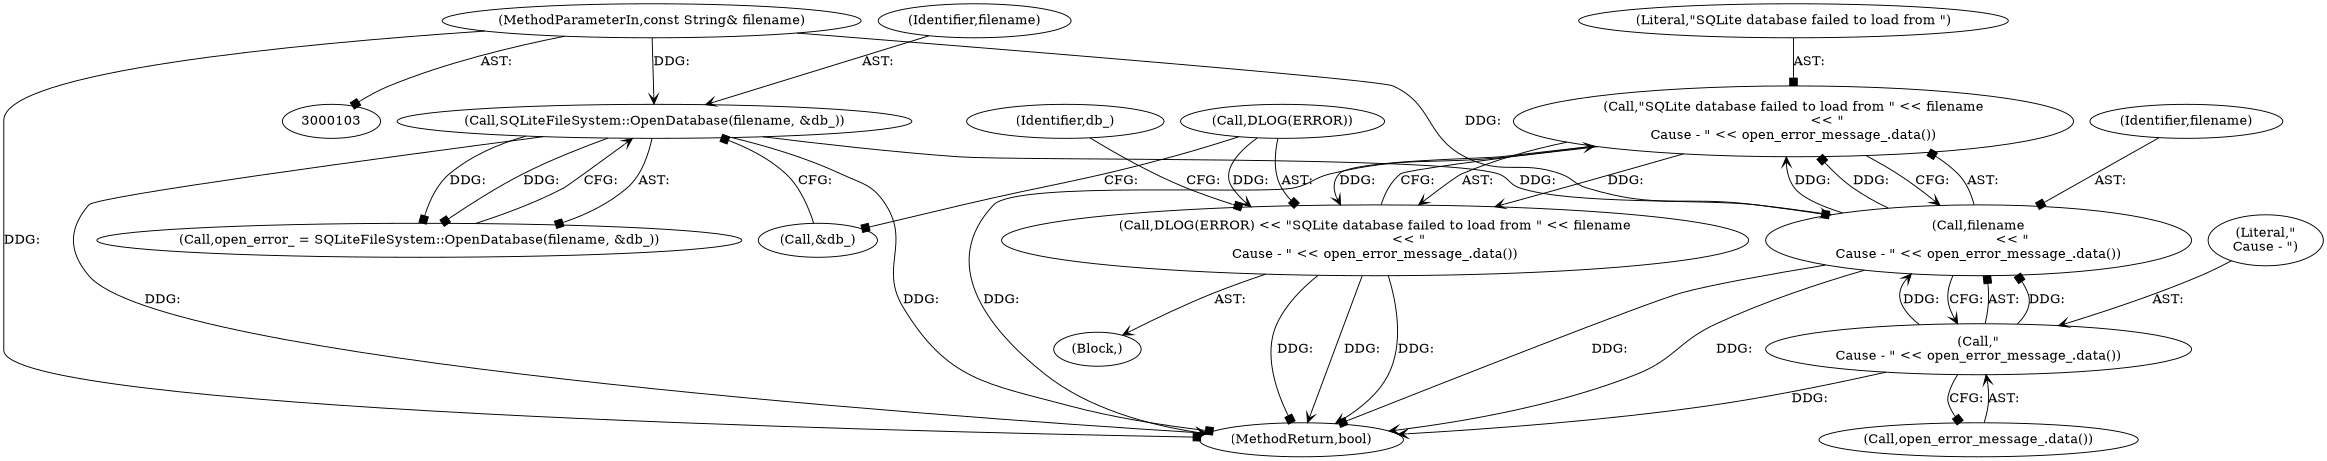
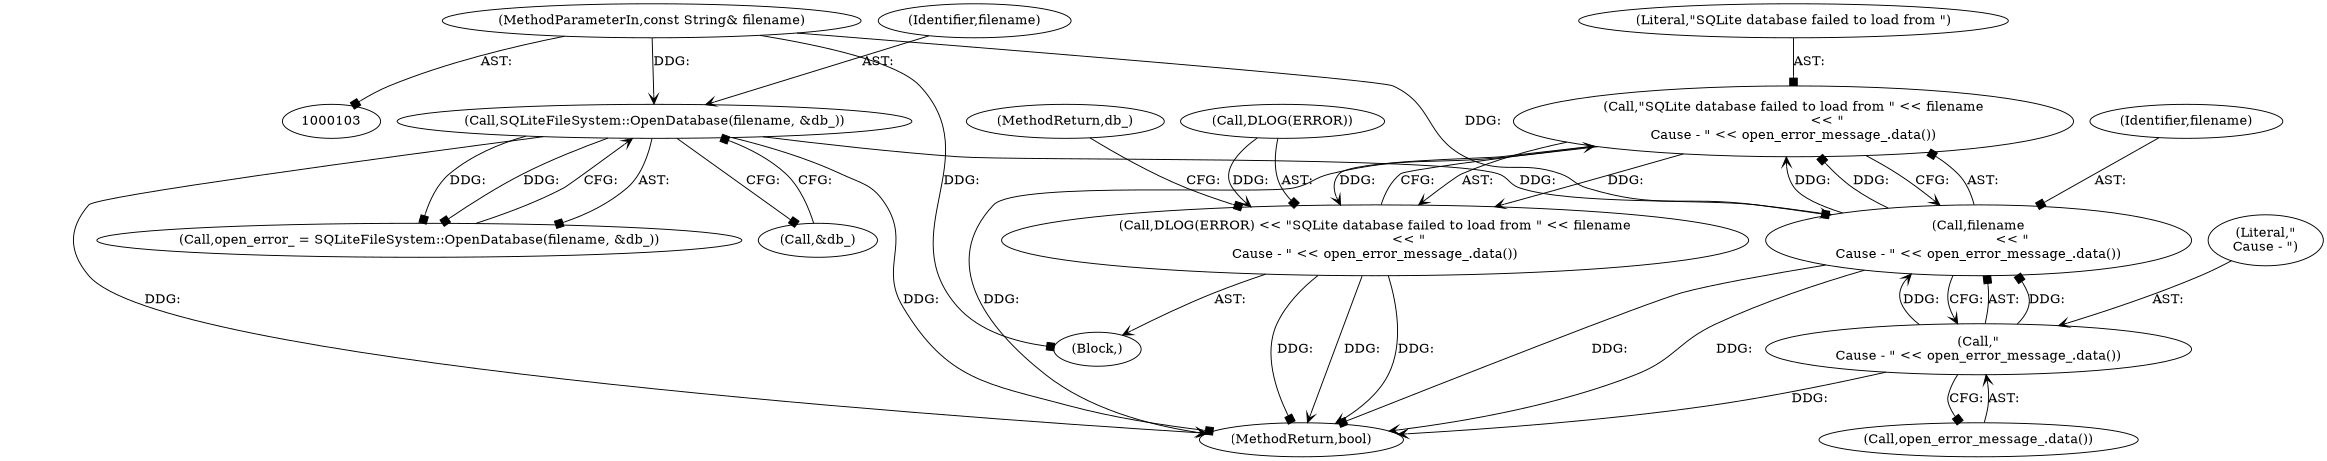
node "3000103": label "3000103" -> "1000103"
node "(Identifier,db_)": label "(Identifier,db_)" -> "(MethodReturn,db_)"
edge "(Call,DLOG(ERROR))" -> "(Call,&db_)": now "(Call,SQLiteFileSystem::OpenDatabase(filename, &db_))" -> "(Call,&db_)"
edge "(MethodParameterIn,const String& filename)" -> "(MethodReturn,bool)": now "(MethodParameterIn,const String& filename)" -> "(Block,)"
